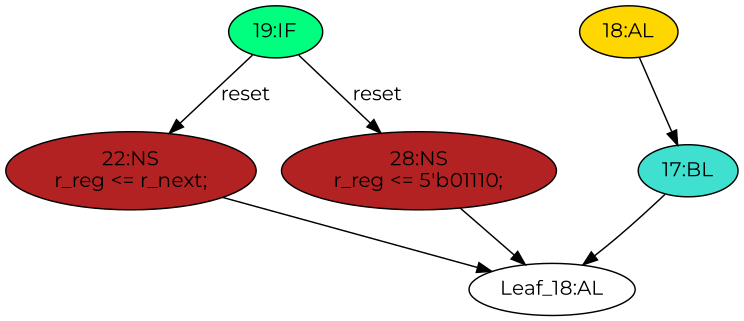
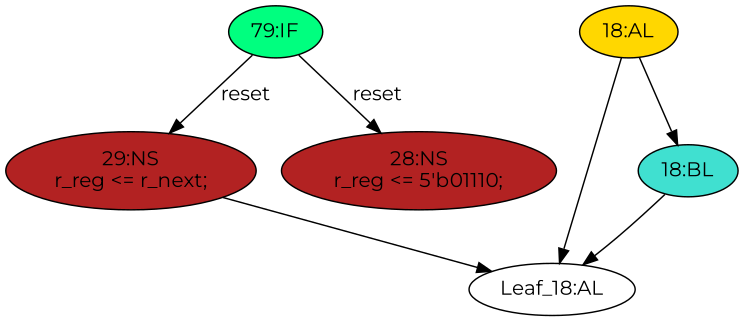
node "19:IF": label "19:IF" -> "79:IF"
node "22:NS r_reg <= r_next;": label "22:NS r_reg <= r_next;" -> "29:NS r_reg <= r_next;"
node "17:BL": label "17:BL" -> "18:BL"
edge "28:NS r_reg <= 5'b01110;" -> "Leaf_18:AL": now "18:AL" -> "Leaf_18:AL"
